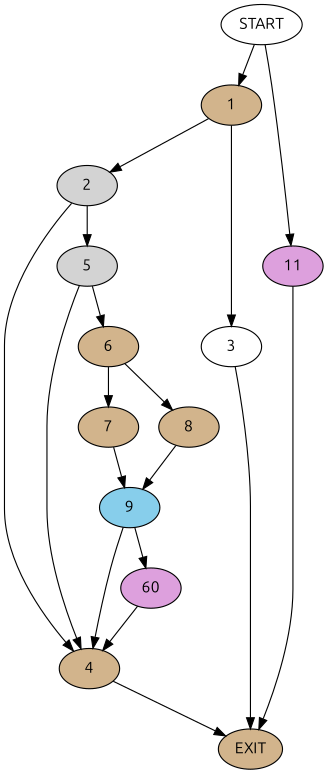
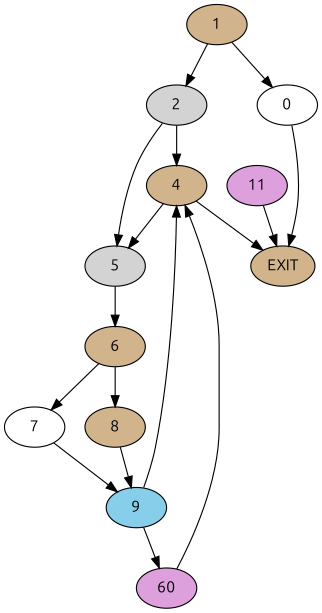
node "START": removed
node "3": label "3" -> "0"
node "7": fillcolor tan -> white
edge "5" -> "4": reversed
